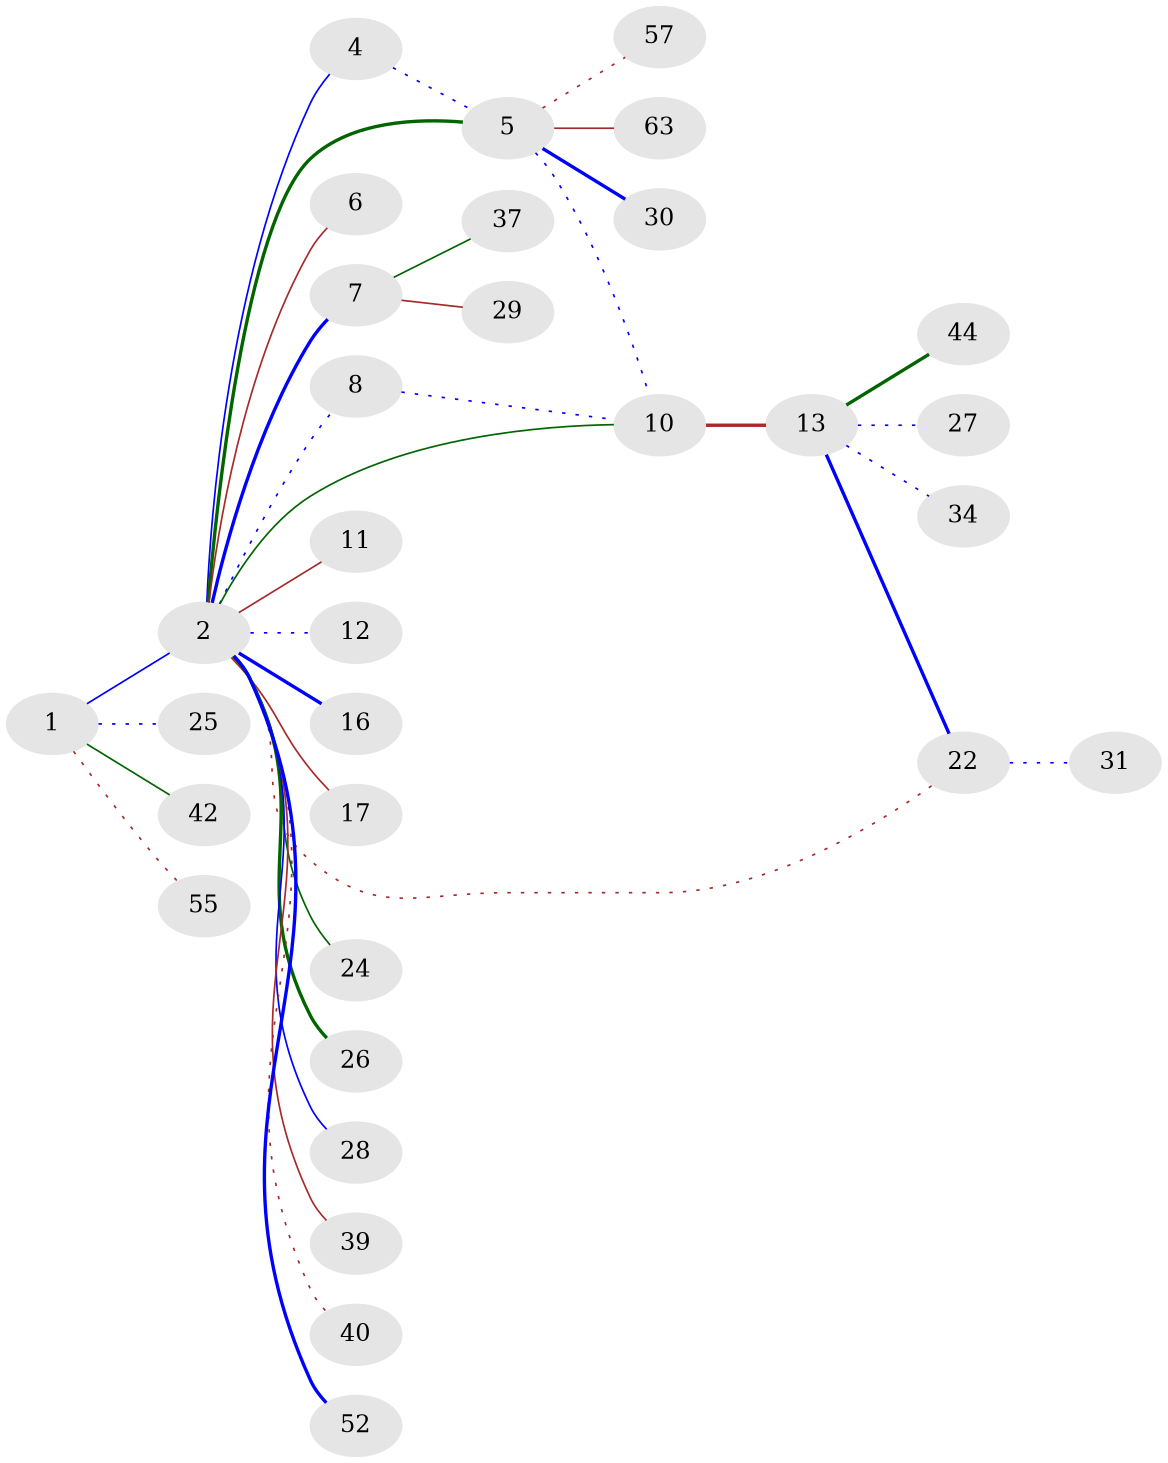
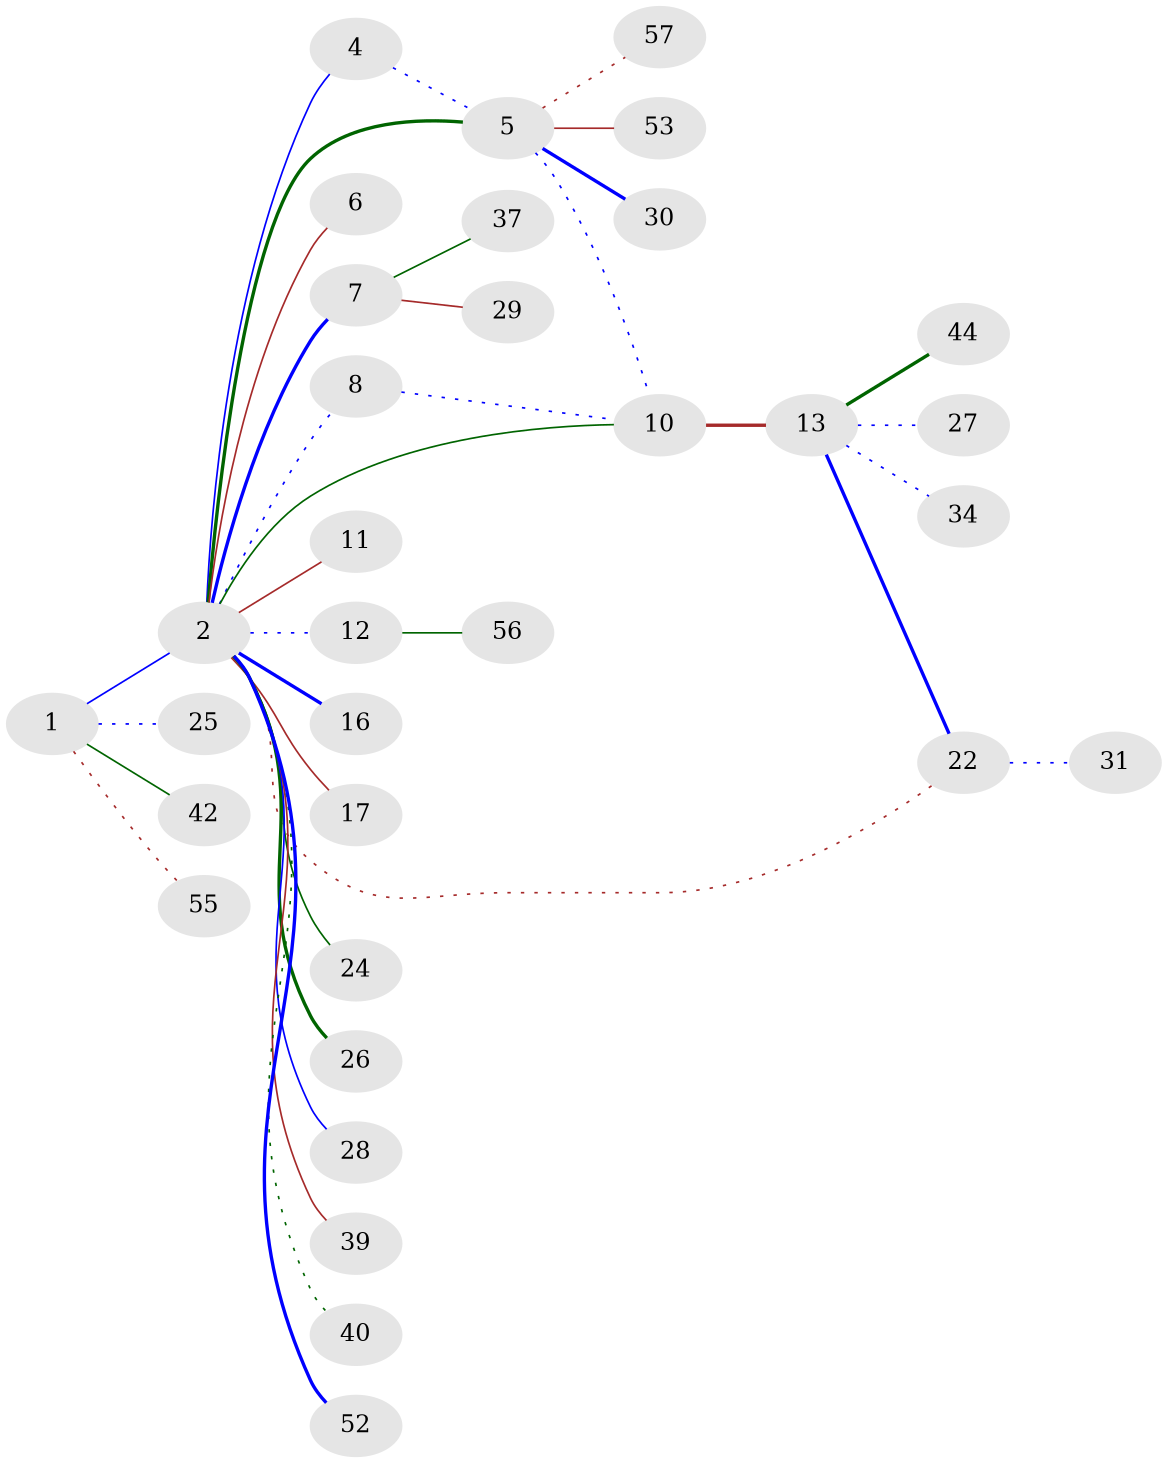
node "63": label "63" -> "53"
node "56": added
edge "2" -- "40": color brown -> darkgreen
